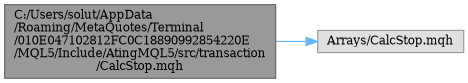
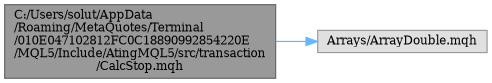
node "Arrays/CalcStop.mqh": label "Arrays/CalcStop.mqh" -> "Arrays/ArrayDouble.mqh"
